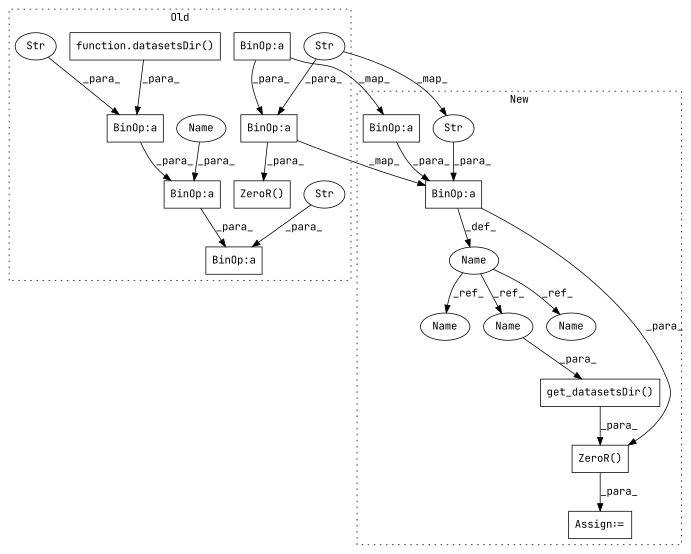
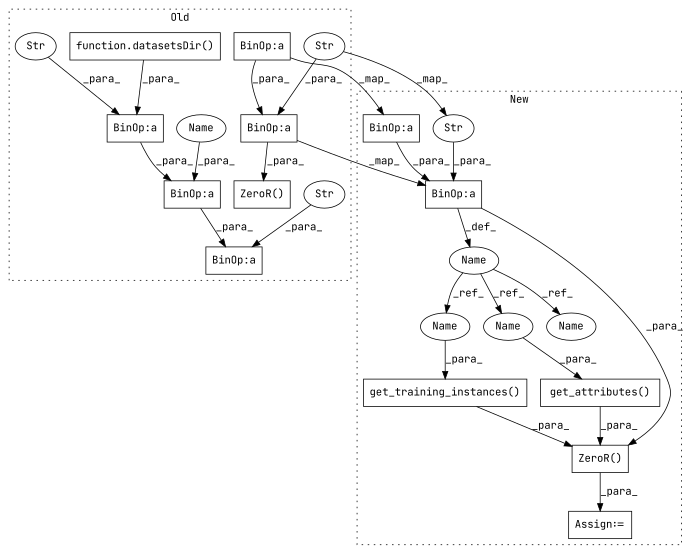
node "get_training_instances()": added
node "get_datasetsDir()": label "get_datasetsDir()" -> "get_attributes()"
